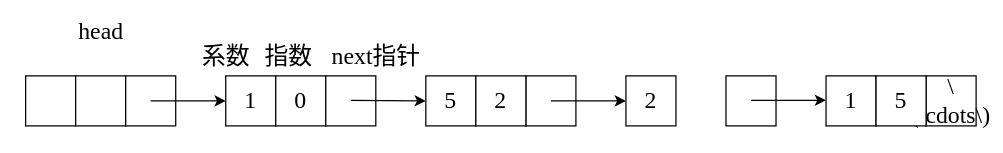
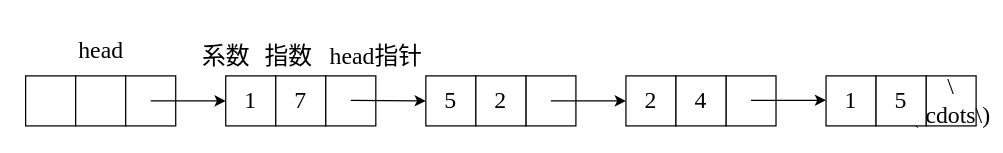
node "head": moved (101, 32) -> (101, 51)
node "next指针": label "next指针" -> "head指针"
node "0": label "0" -> "7"
node "4": added
